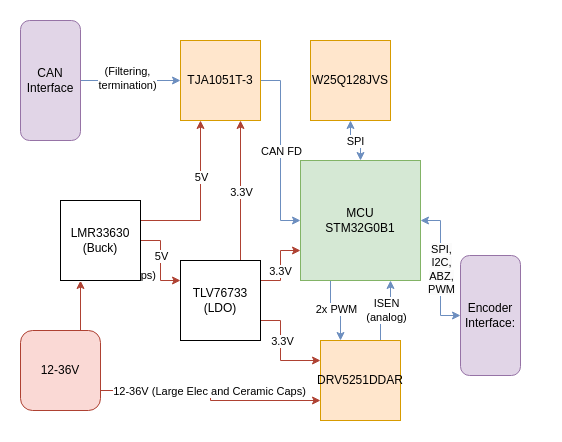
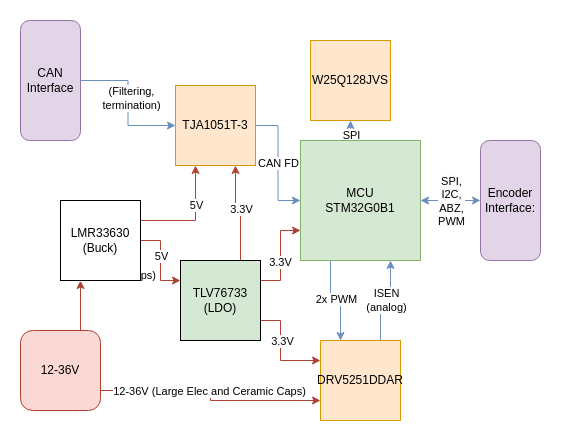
node "TJA1051T-3": moved (221, 81) -> (216, 126)
node "MCU STM32G0B1": moved (361, 221) -> (361, 201)
node "TLV76733 (LDO)": fillcolor #ffffff -> #d5e8d4
node "Encoder Interface:": moved (491, 316) -> (511, 201)
